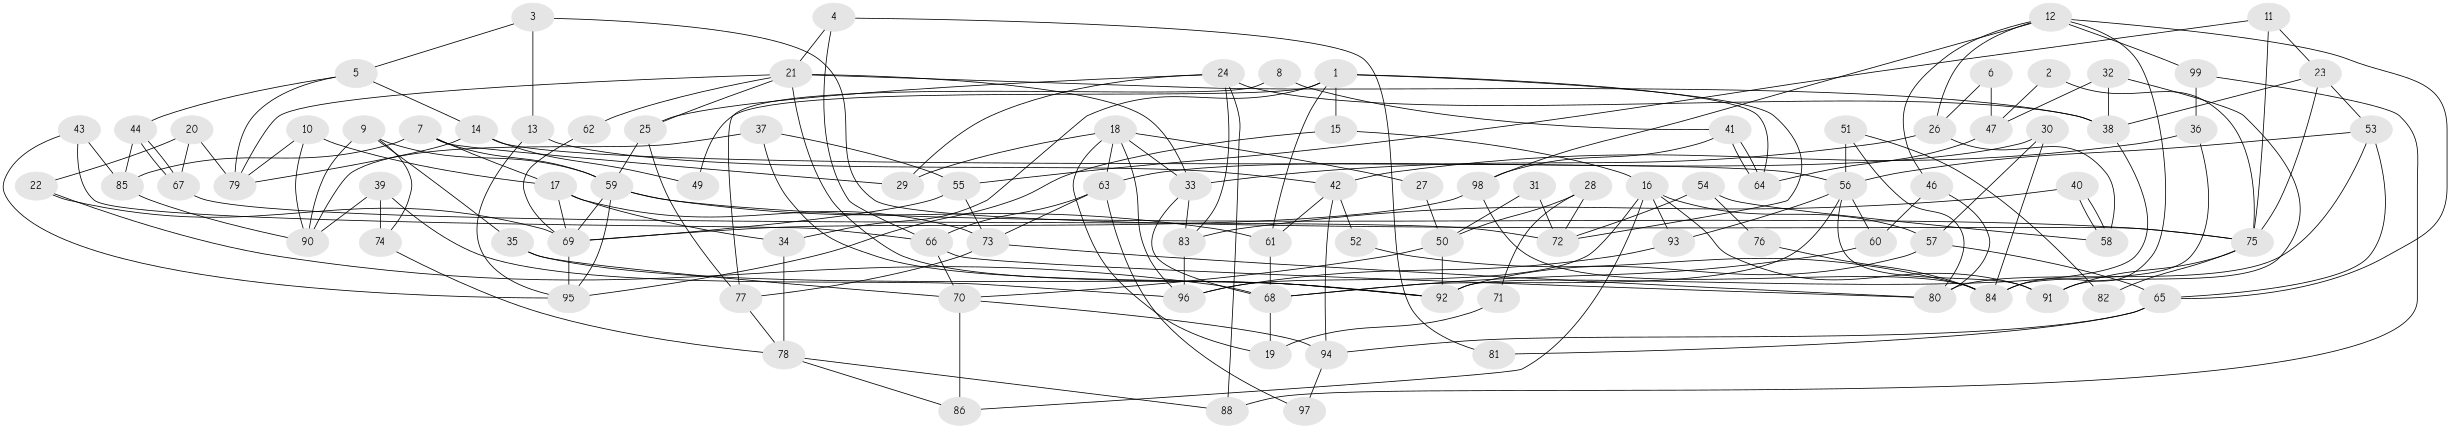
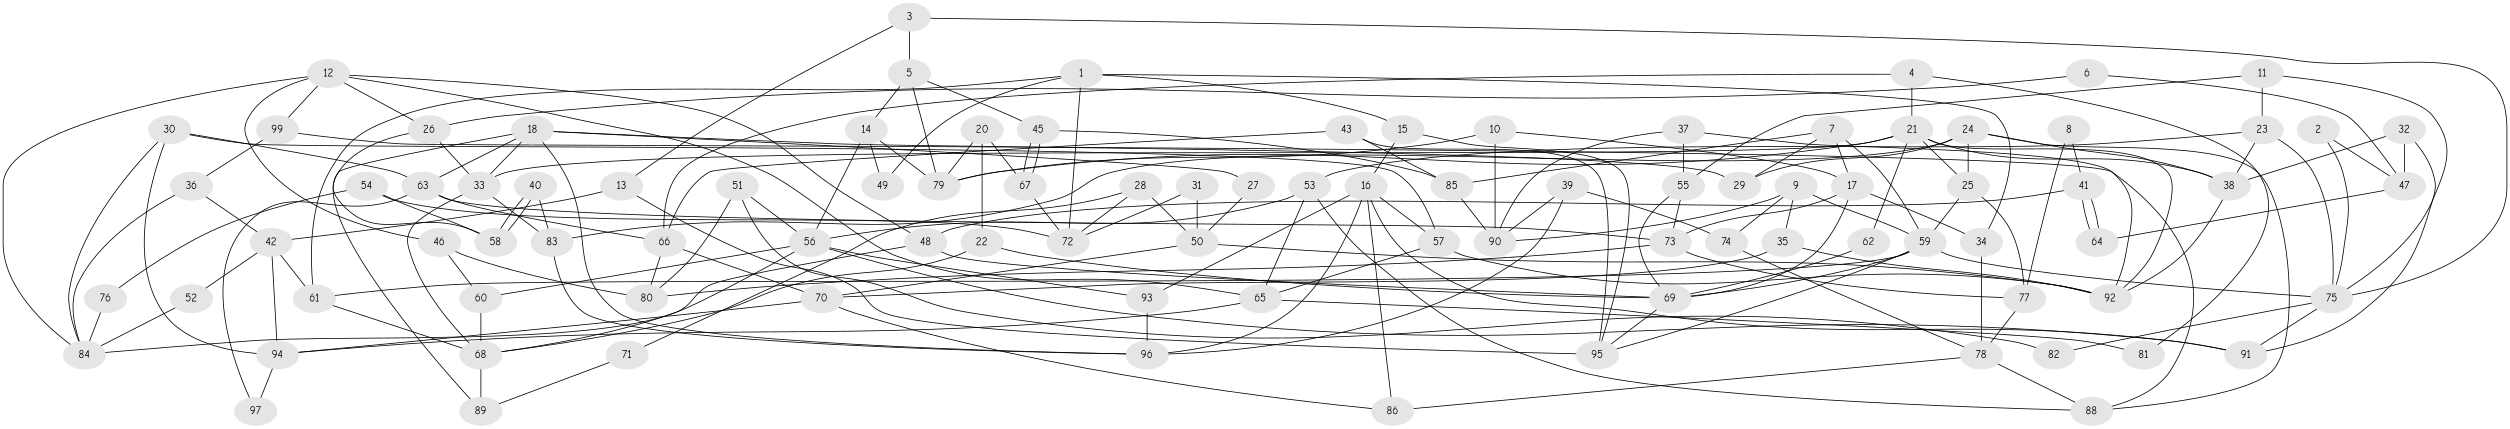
edge "1" -- "64": removed
node "44": label "44" -> "45"
node "98": label "98" -> "48"
edge "53" -- "80": now "53" -- "88"
edge "30" -- "94": added
node "19": label "19" -> "89"
